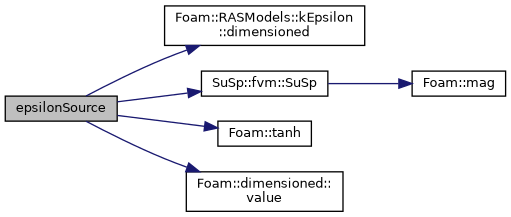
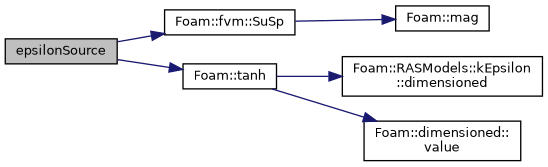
edge "epsilonSource" -> "Foam::RASModels::kEpsilon ::dimensioned": now "Foam::tanh" -> "Foam::RASModels::kEpsilon ::dimensioned"
node "SuSp::fvm::SuSp": label "SuSp::fvm::SuSp" -> "Foam::fvm::SuSp"
edge "epsilonSource" -> "Foam::dimensioned:: value": now "Foam::tanh" -> "Foam::dimensioned:: value"
